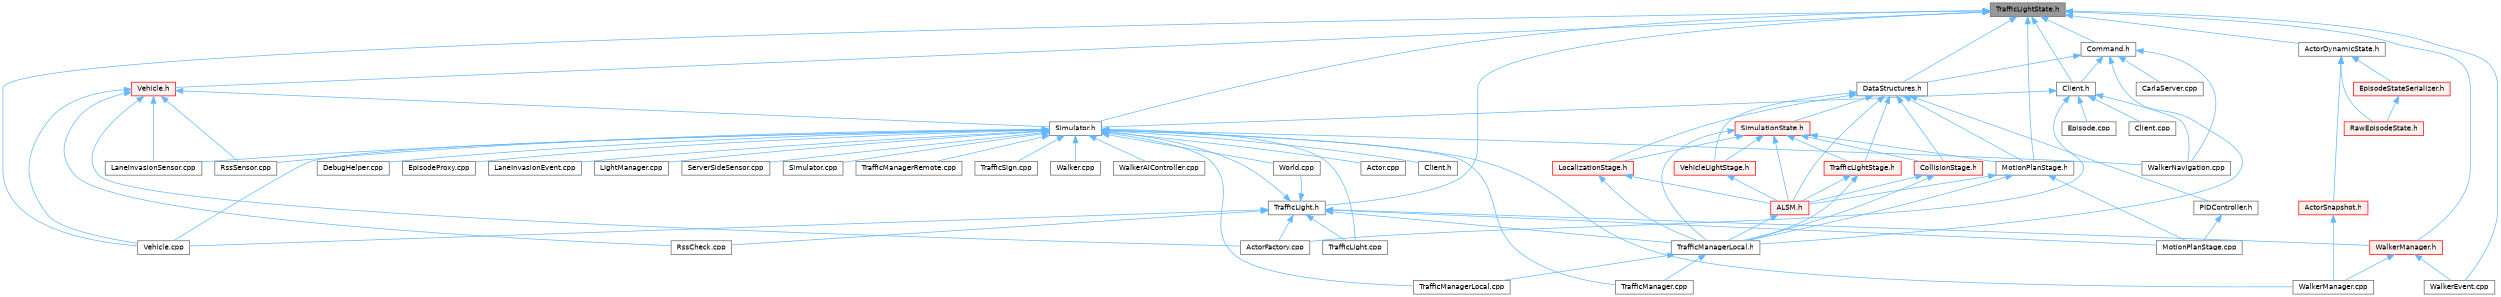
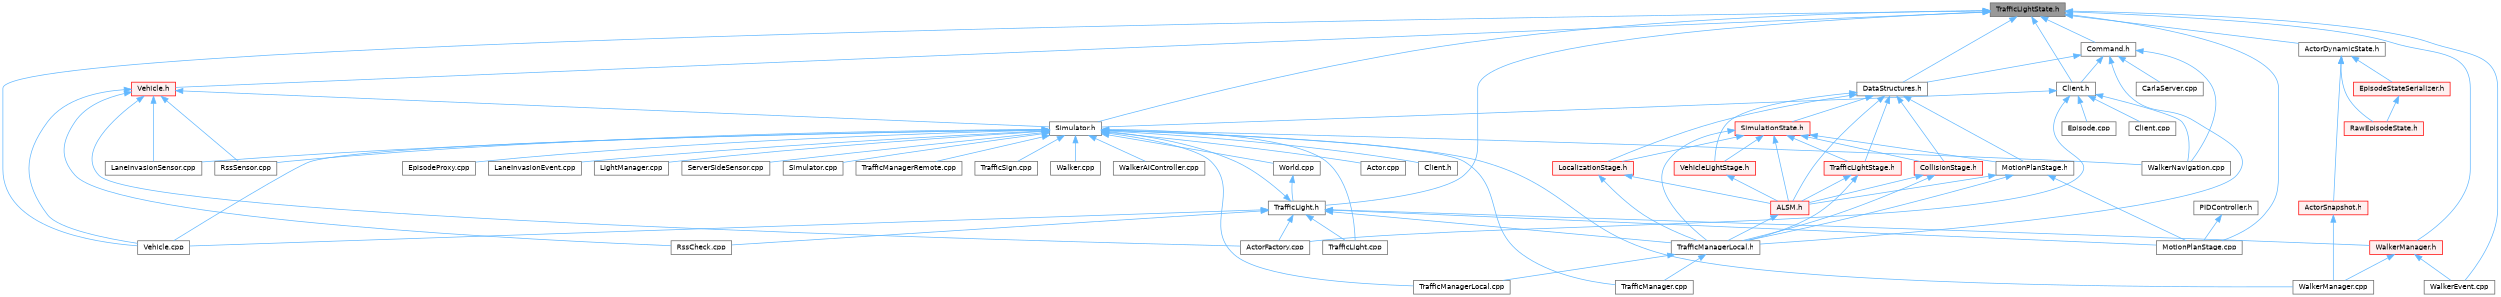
edge "MotionPlanStage.h" -> "TrafficLightState.h": now "MotionPlanStage.cpp" -> "TrafficLightState.h"
edge "PIDController.h" -> "DataStructures.h": removed
node "DebugHelper.cpp": removed
edge "World.cpp" -> "TrafficLight.h": reversed
